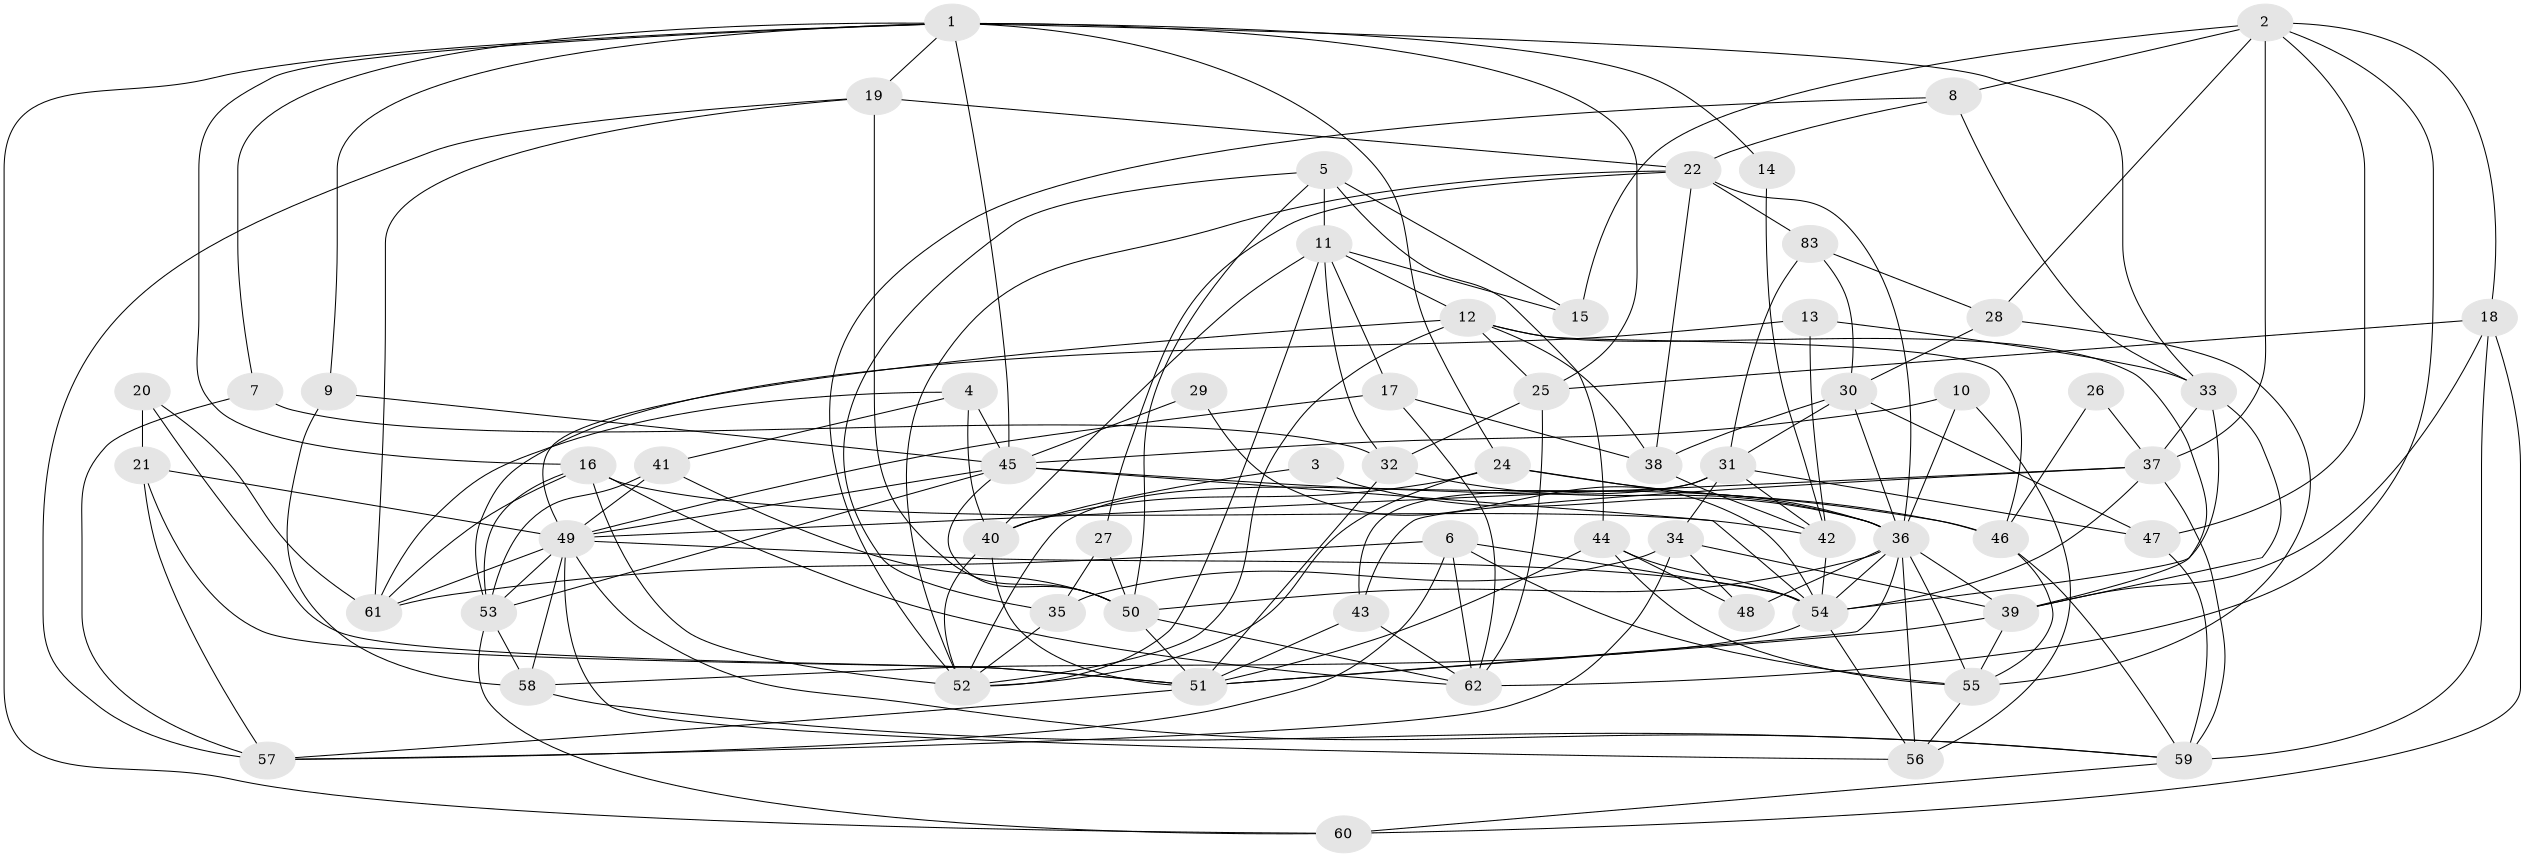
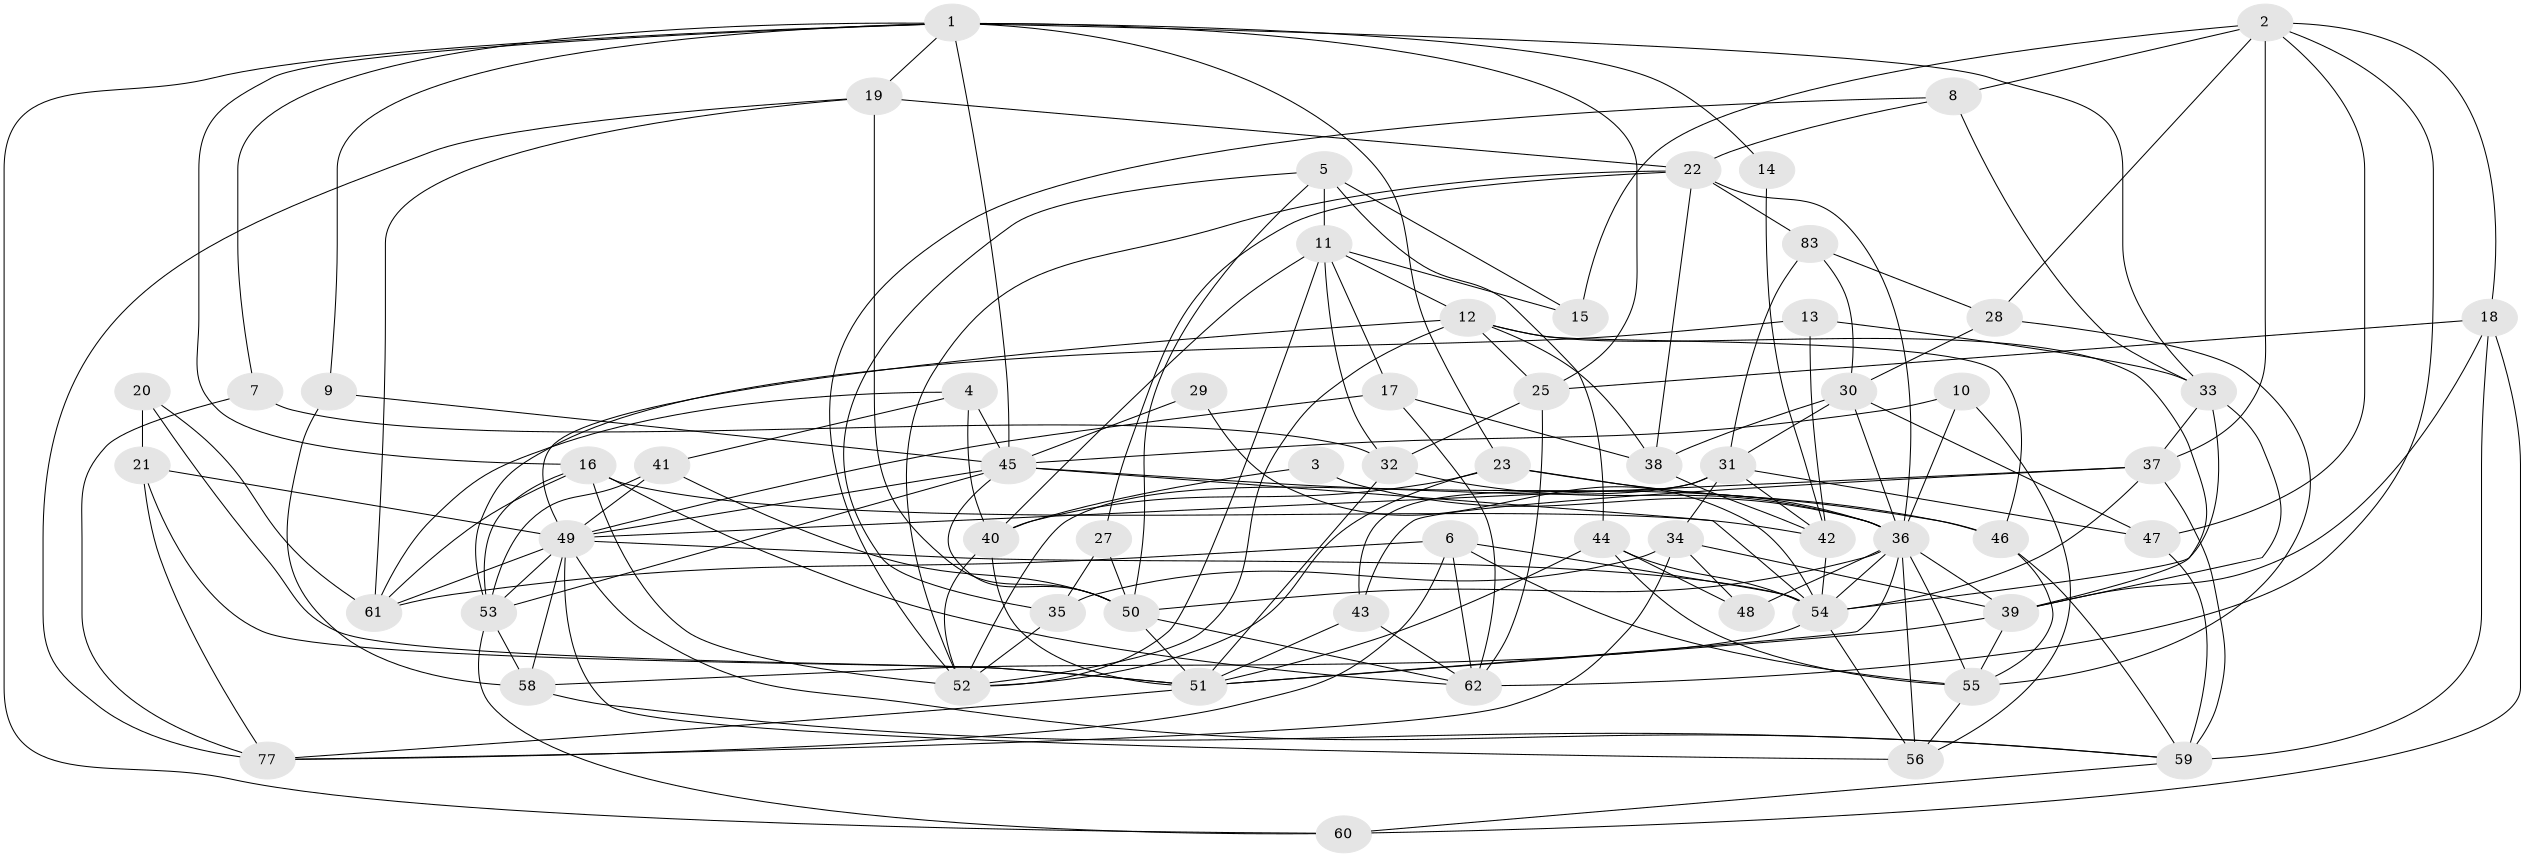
node "26": removed
node "24": label "24" -> "23"
node "57": label "57" -> "77"
